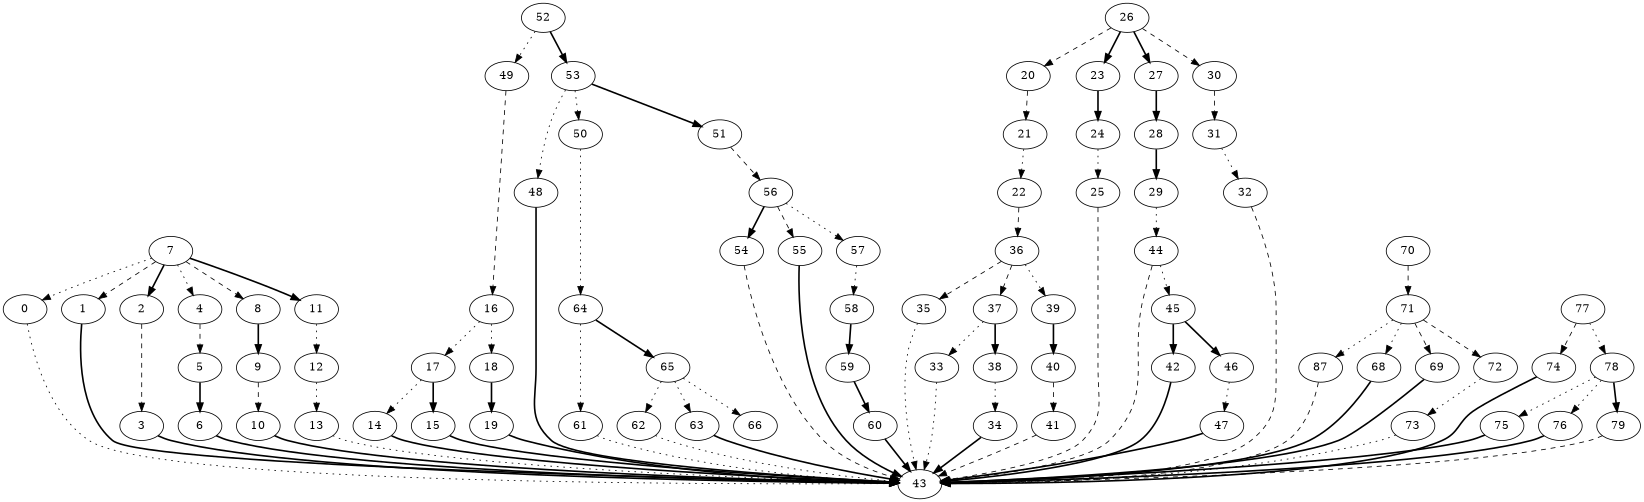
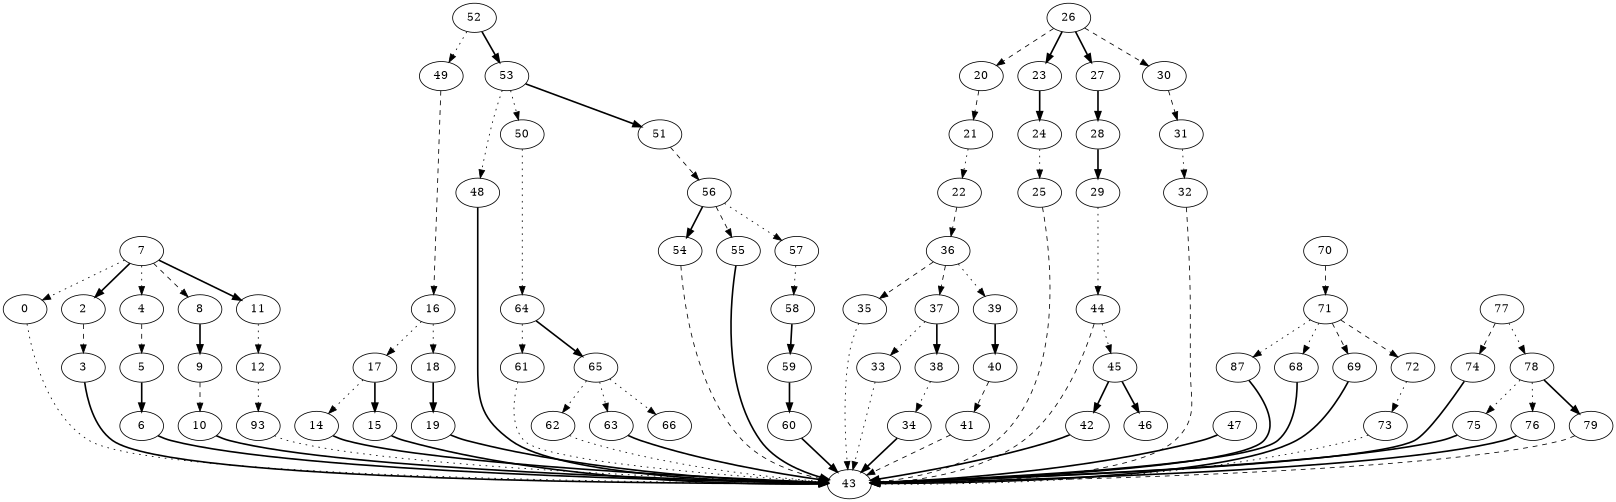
node "1": removed
edge "46" -> "47": removed
node "13": label "13" -> "93"
edge "87" -> "43": style dashed -> bold
